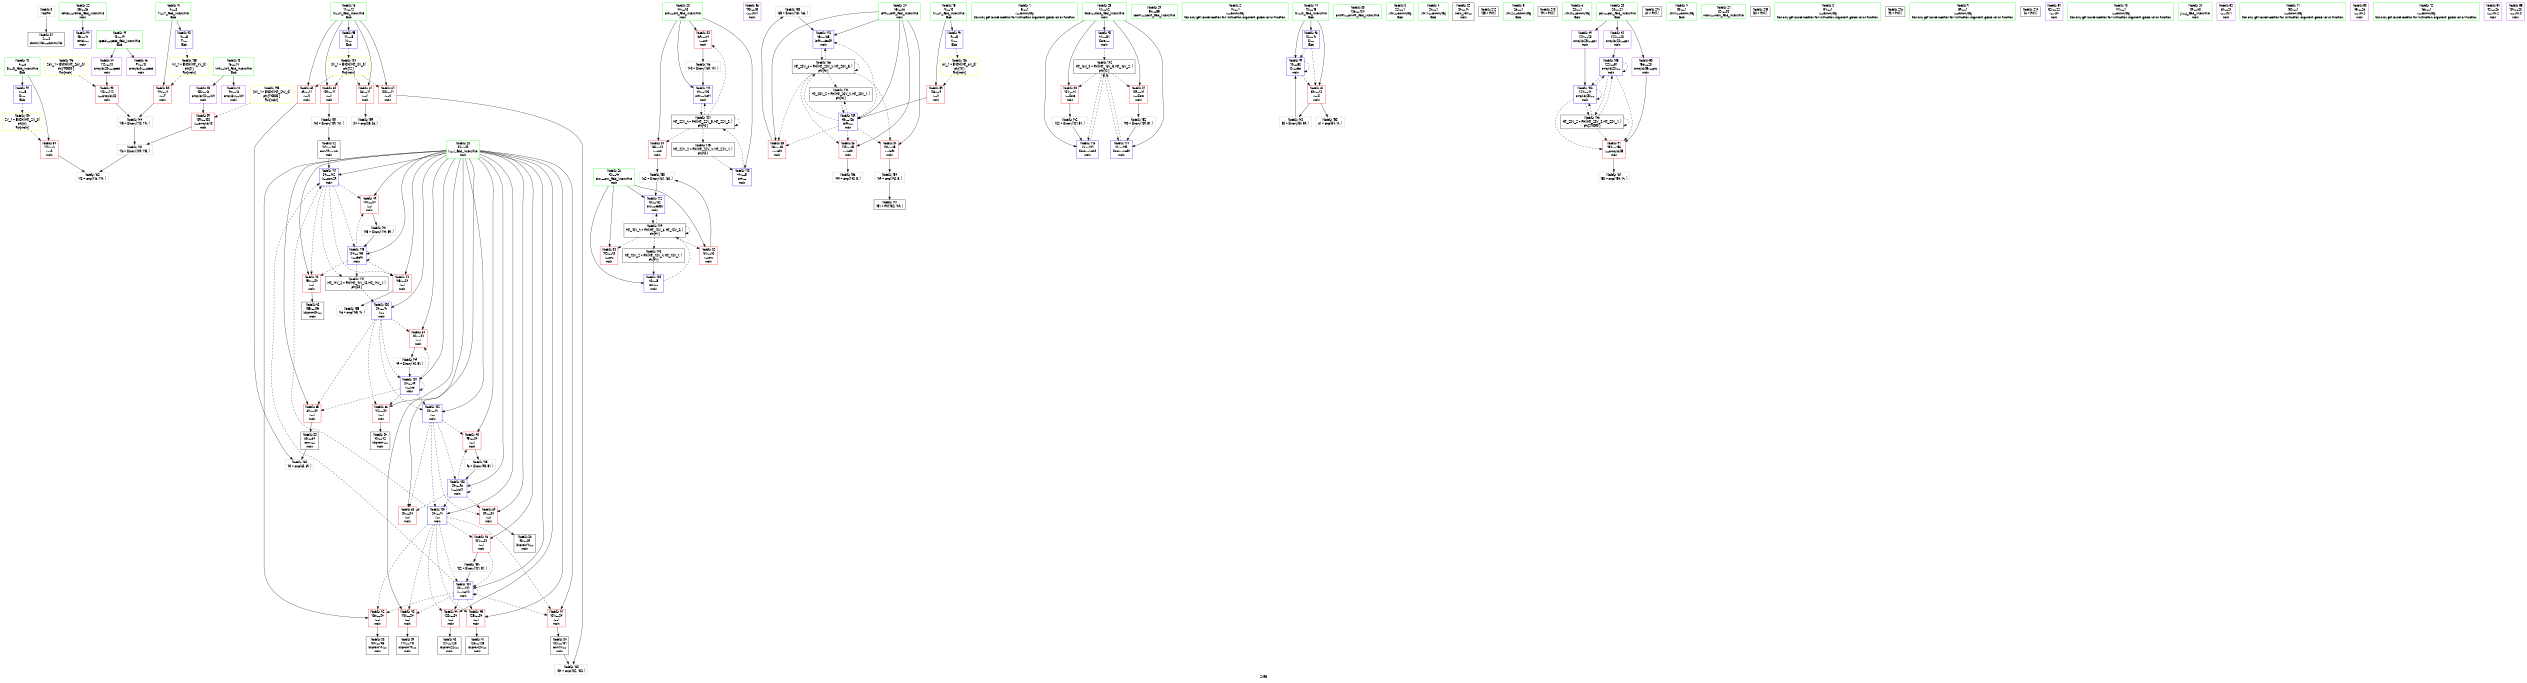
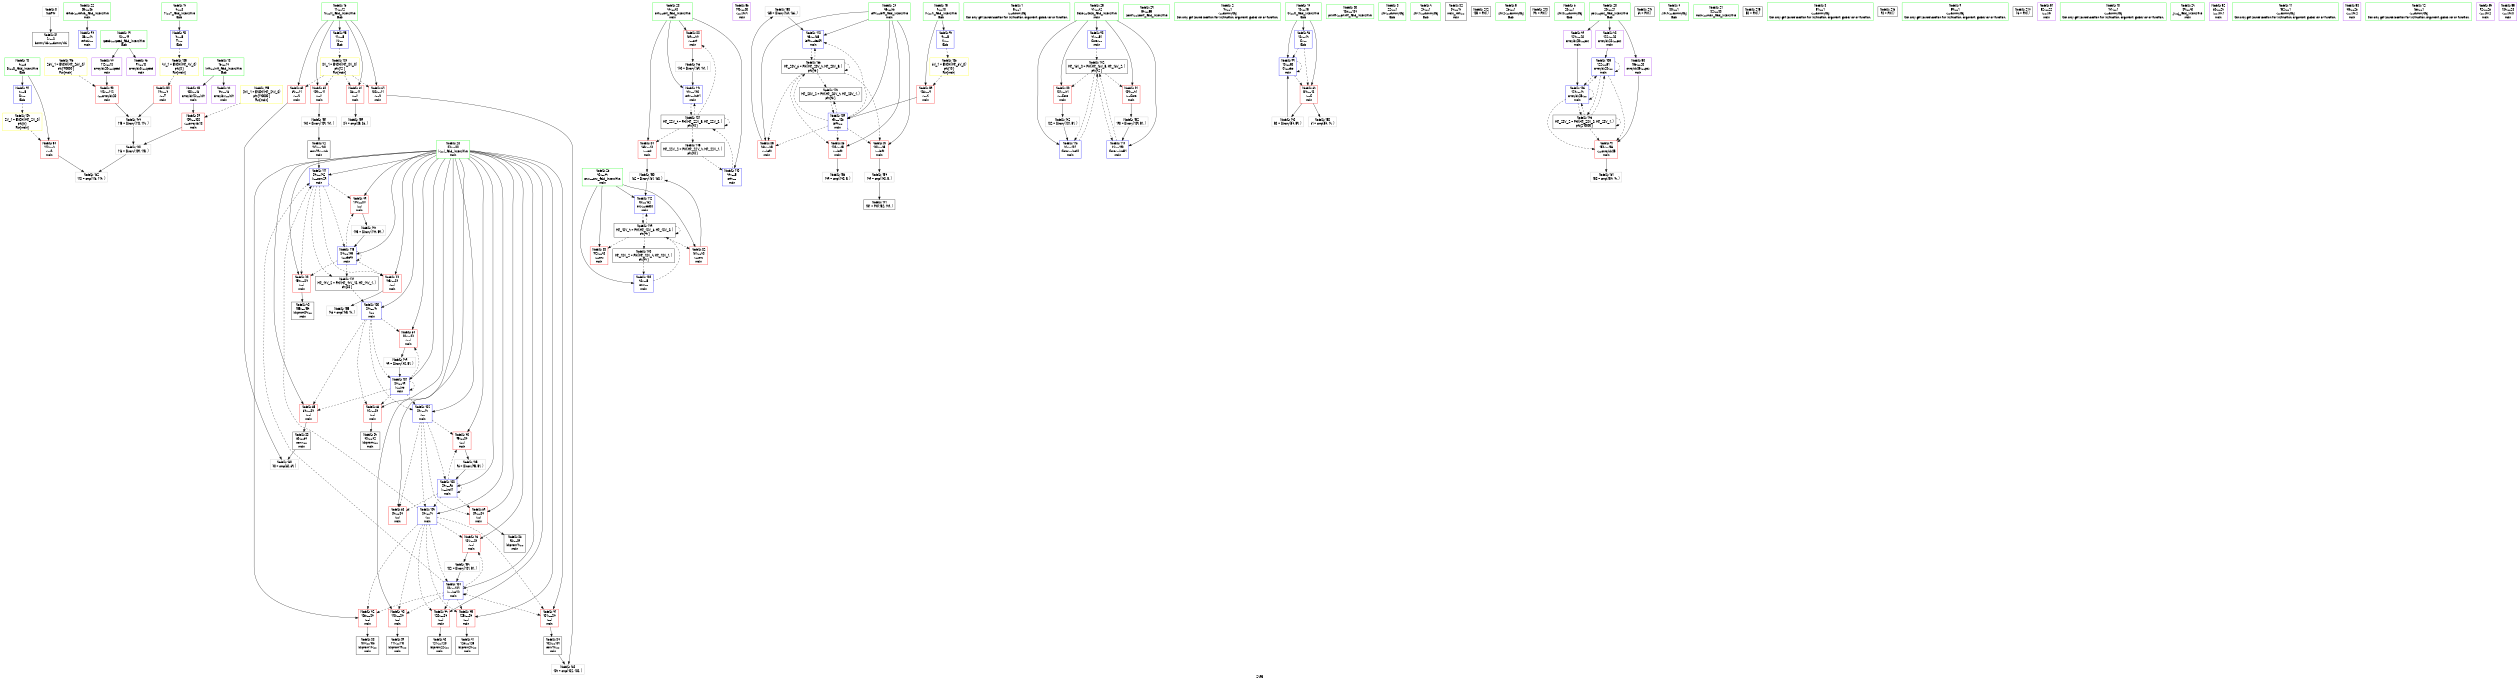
edge "NodeID: 14" -> "NodeID: 58": removed
edge "NodeID: 76" -> "NodeID: 107": reversed
